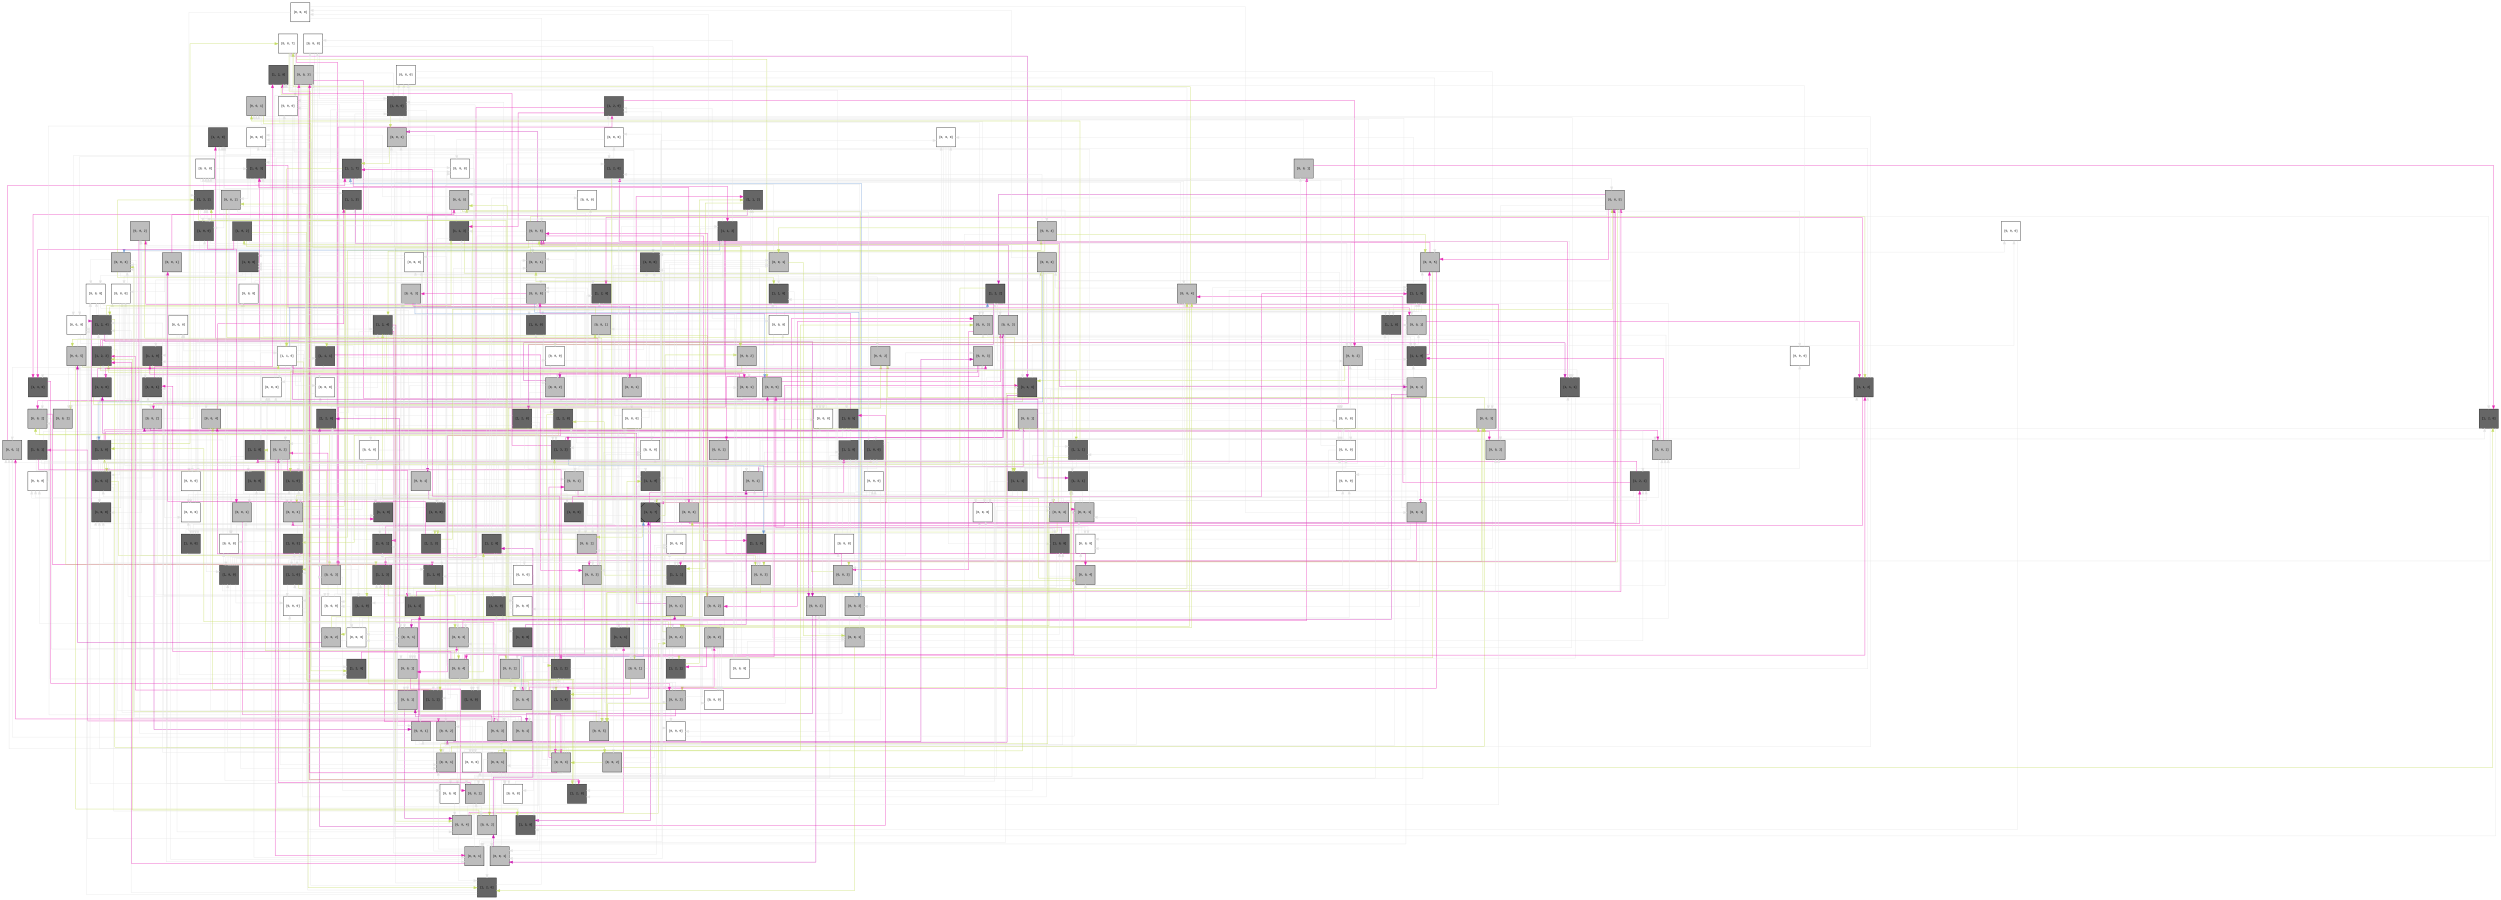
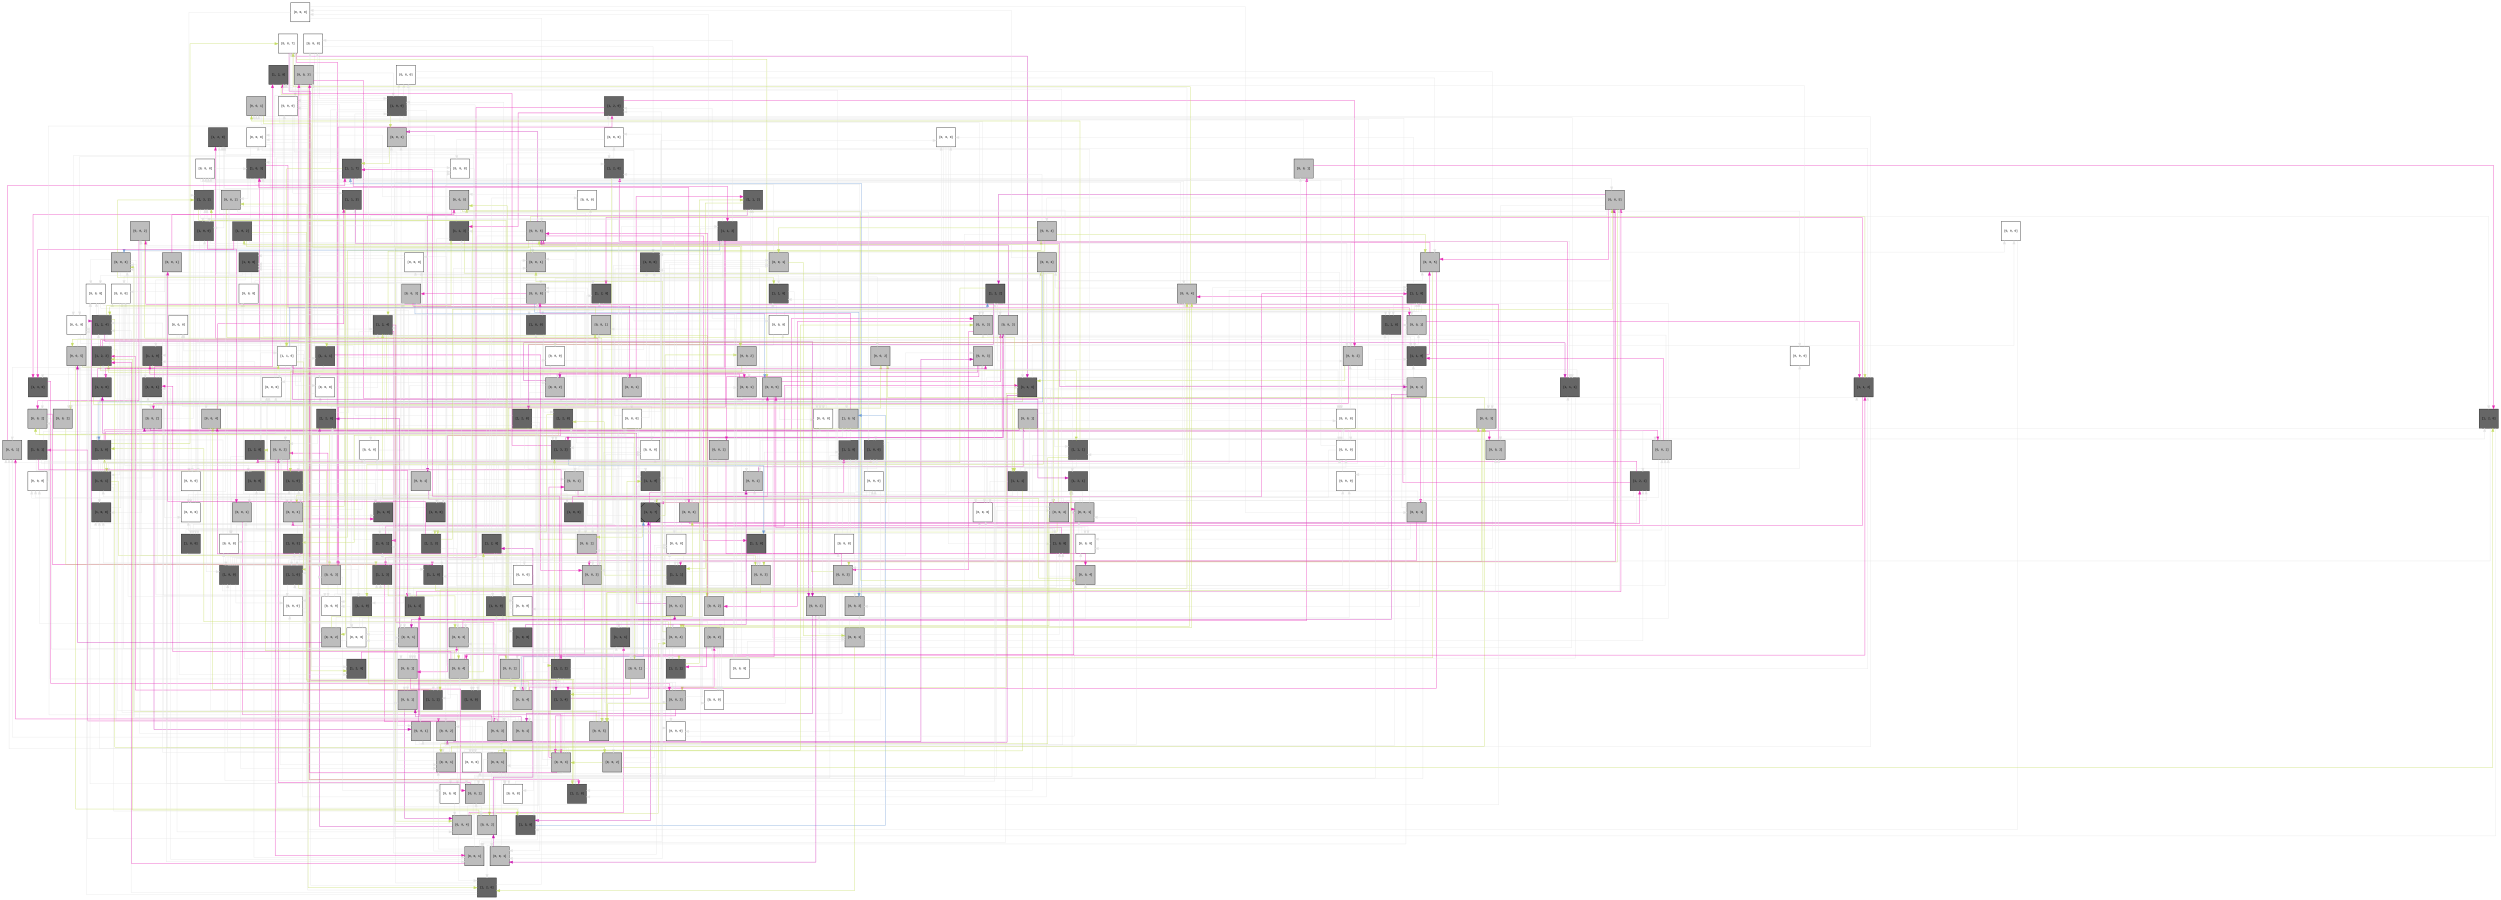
node "[1, 0, 5]": fillcolor #666666 -> #bdbdbd
edge "[0, 0, 7]" -> "[1, 3, 4]": color #c4dc60 -> #c914ae
edge "[1, 5, 0]" -> "[1, 0, 5]": color #e723b3 -> #6d9bd5
